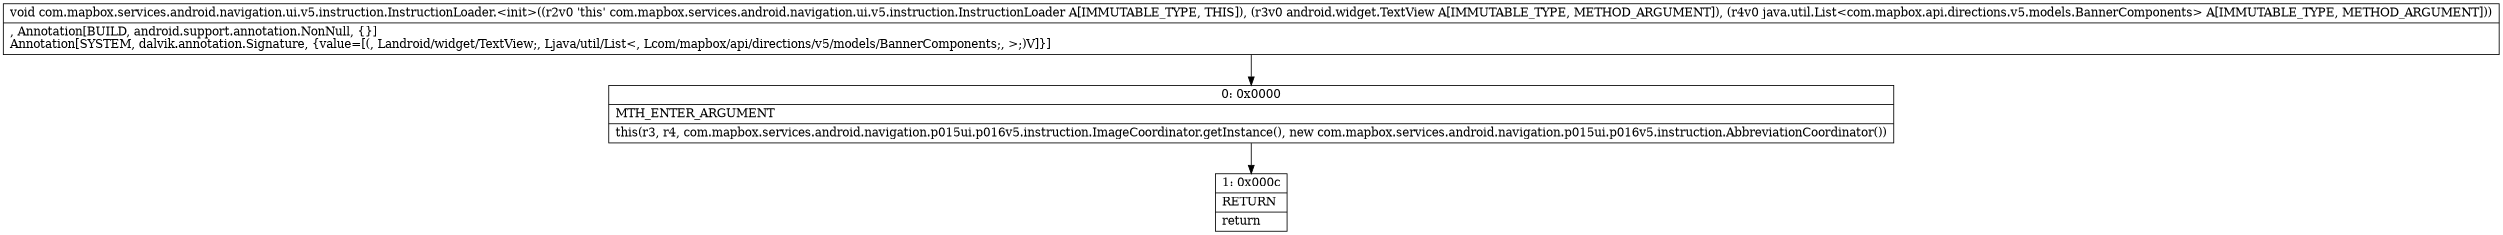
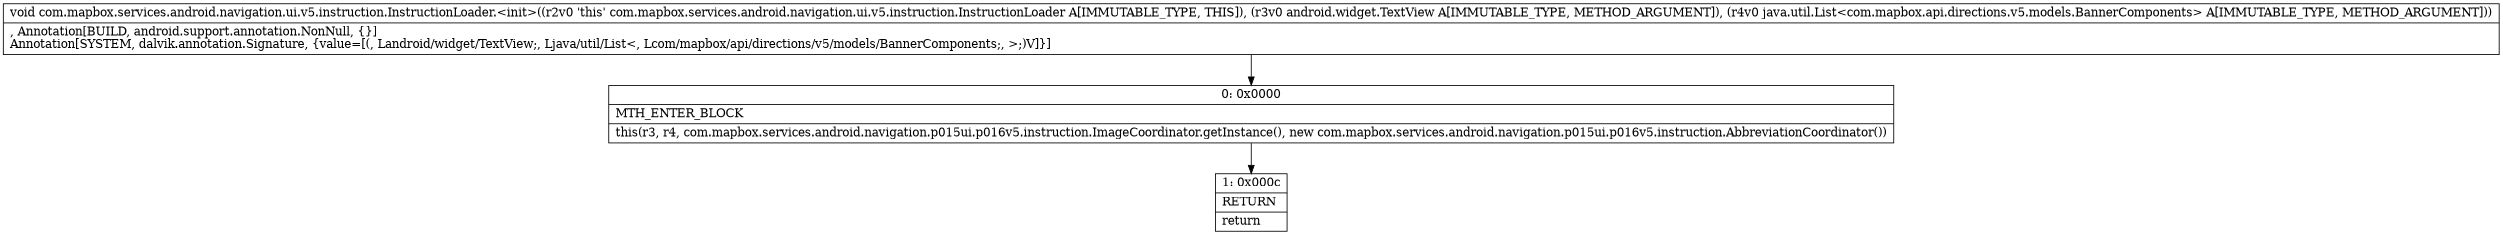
node "0: 0x0000": text "MTH_ENTER_ARGUMENT" -> "MTH_ENTER_BLOCK"
